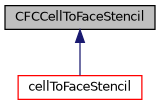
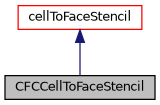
edge "cellToFaceStencil" -> "CFCCellToFaceStencil": reversed
